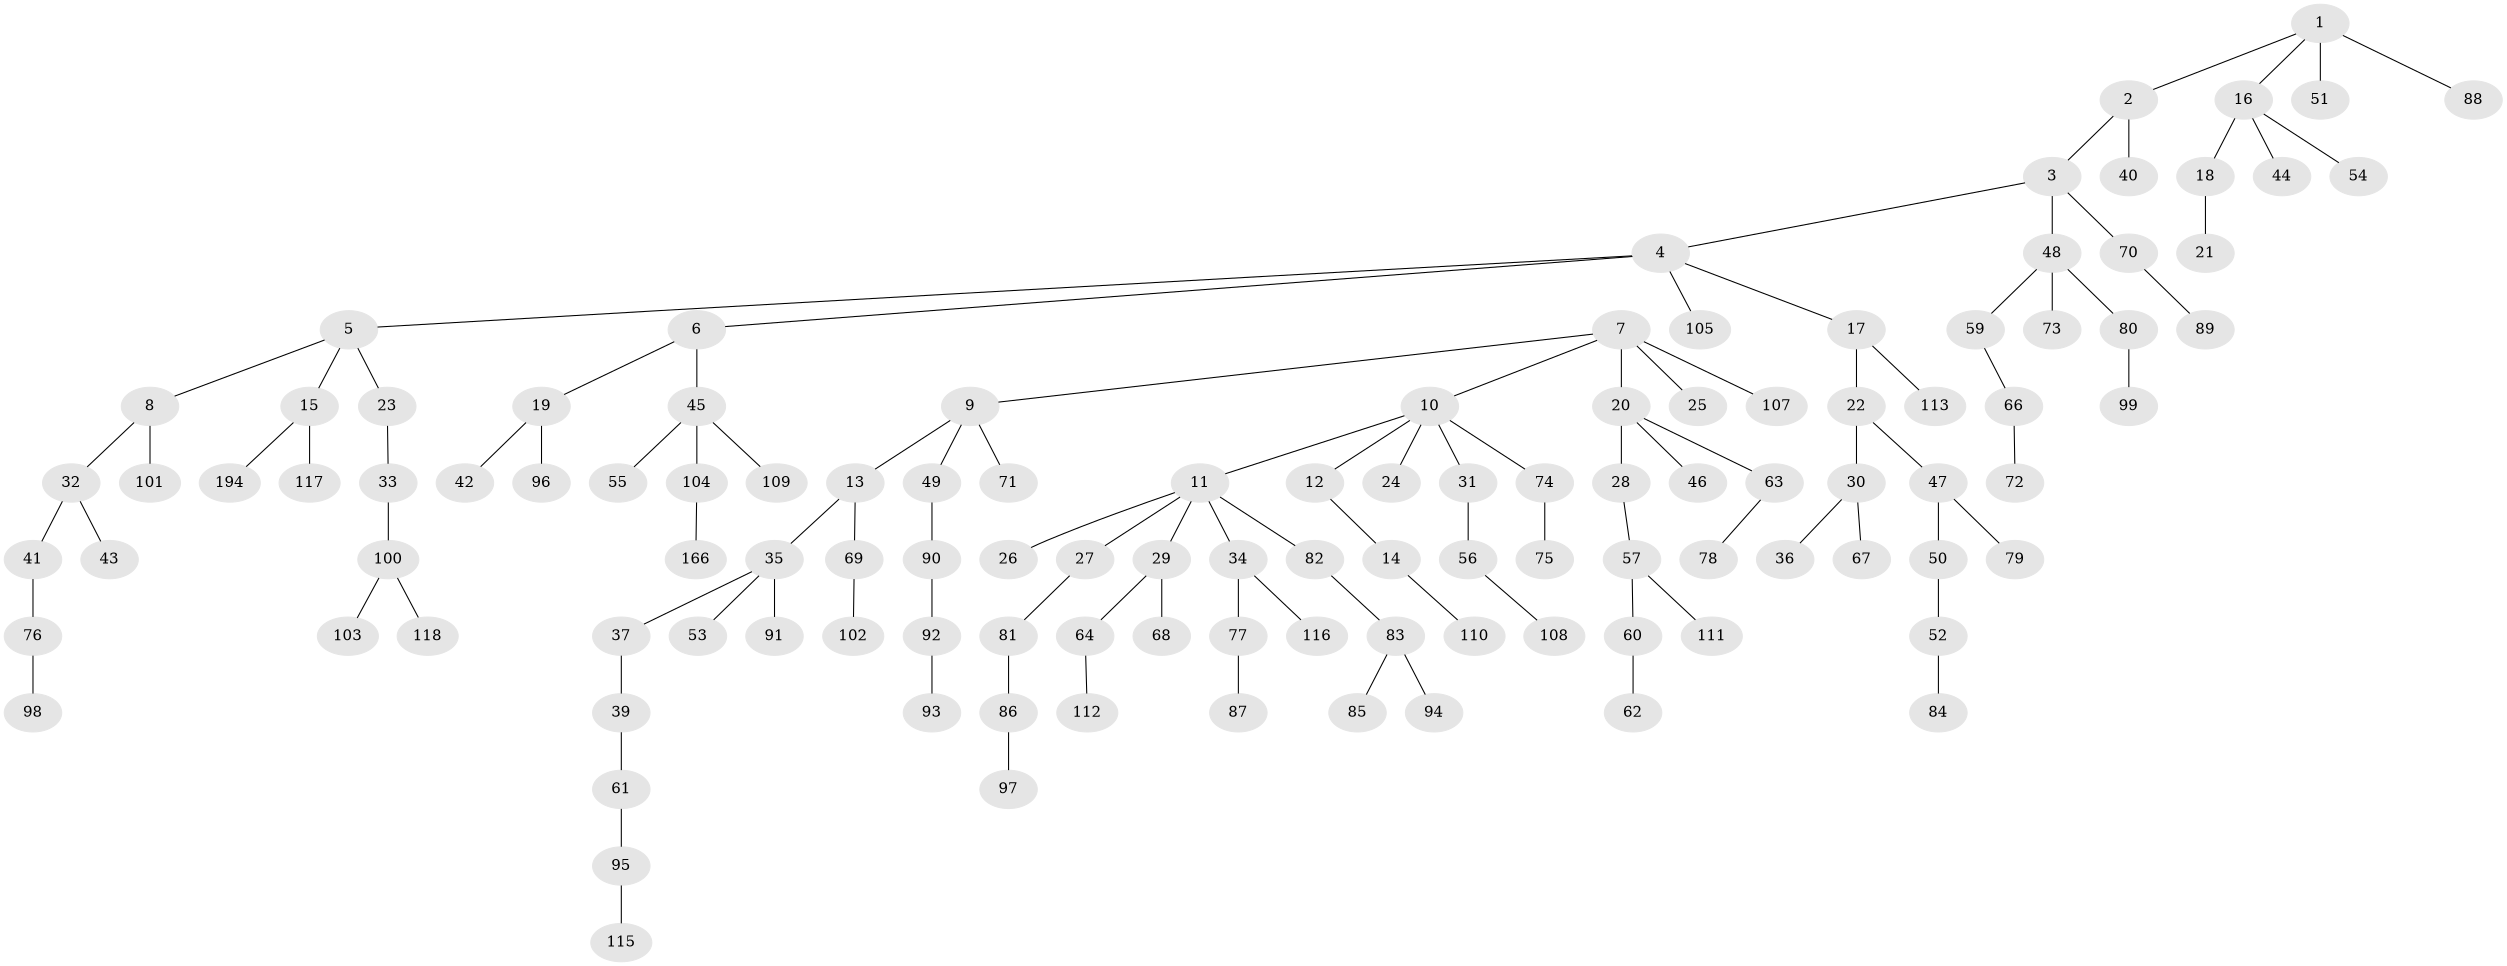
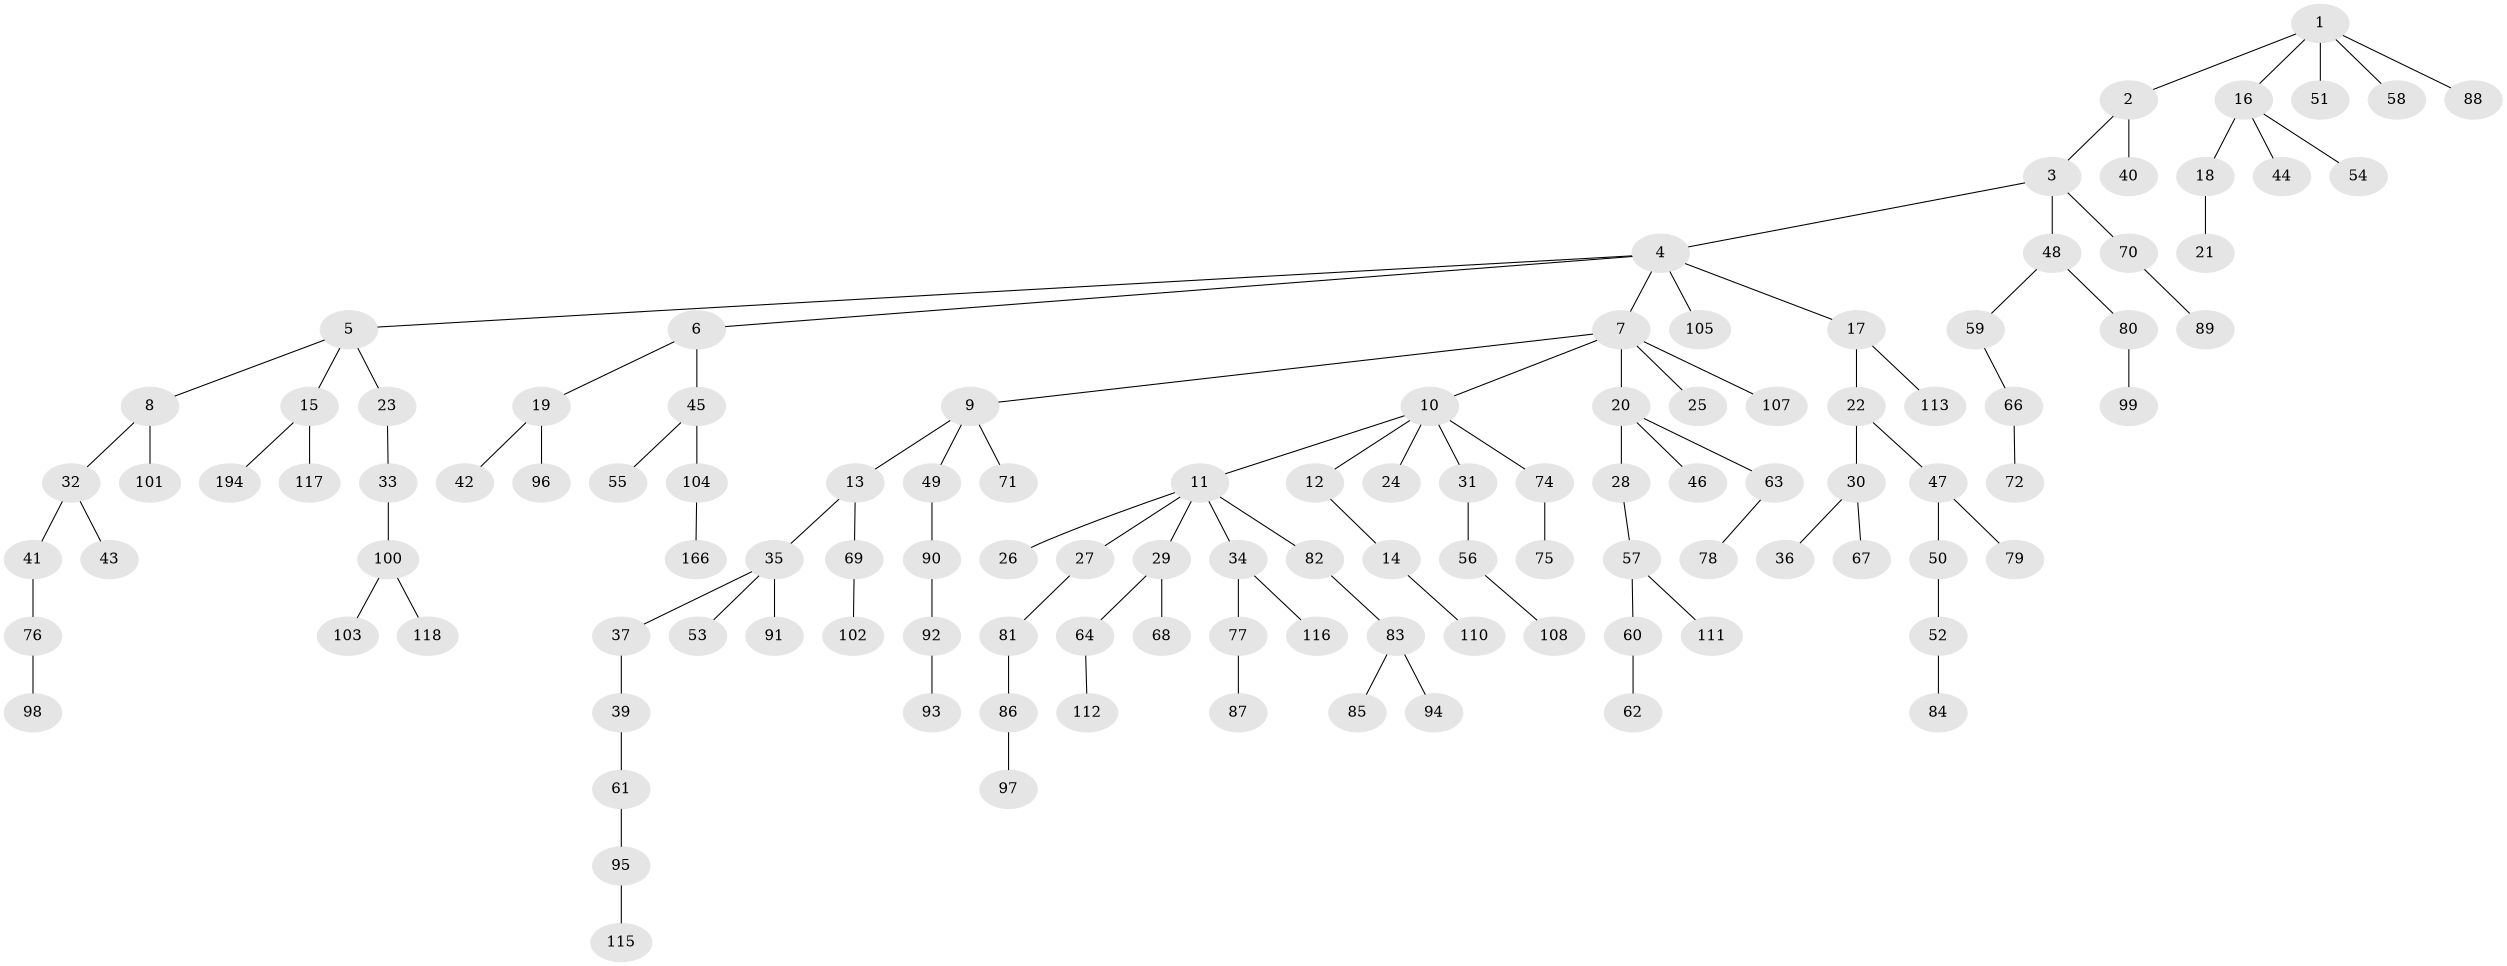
node "58": added
edge "4" -- "7": added
node "73": removed
node "109": removed
